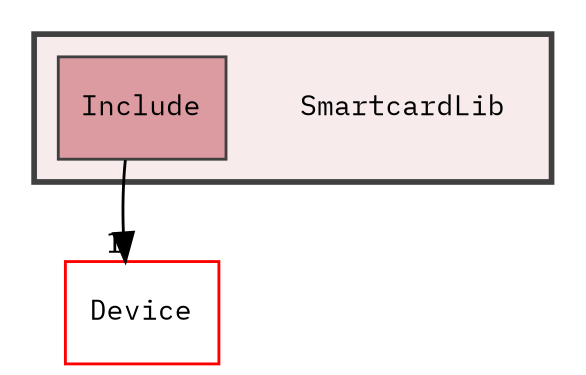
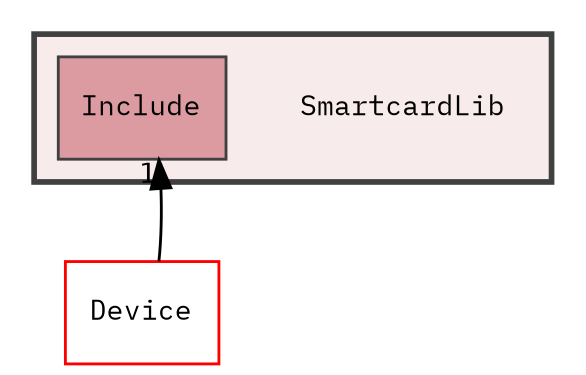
edge "Include" -> "Device": reversed
